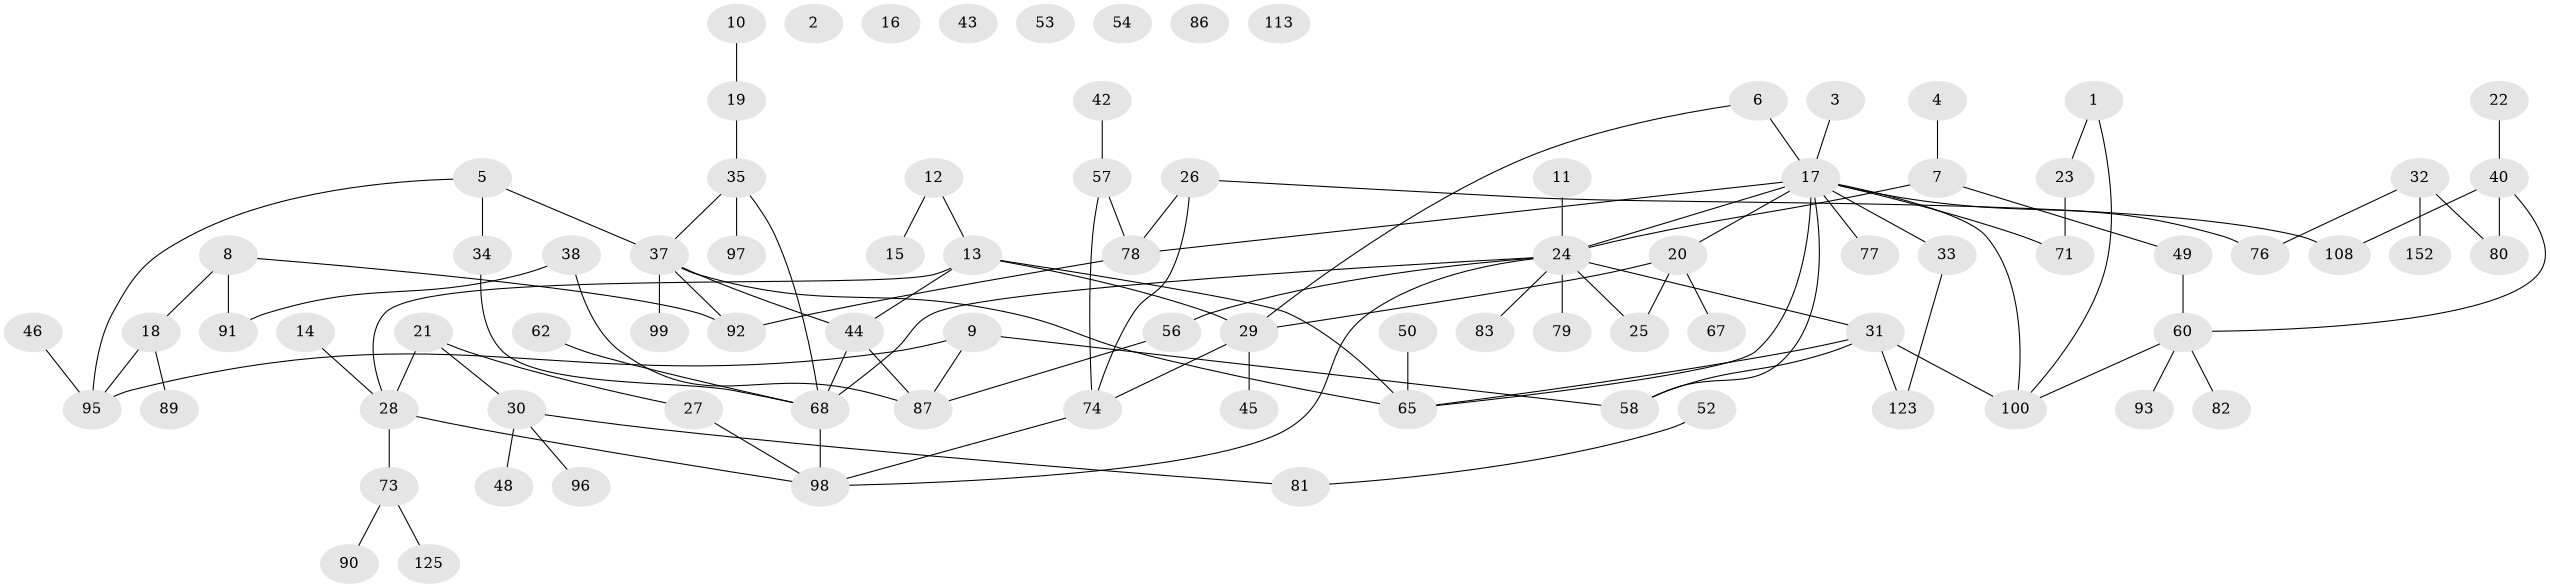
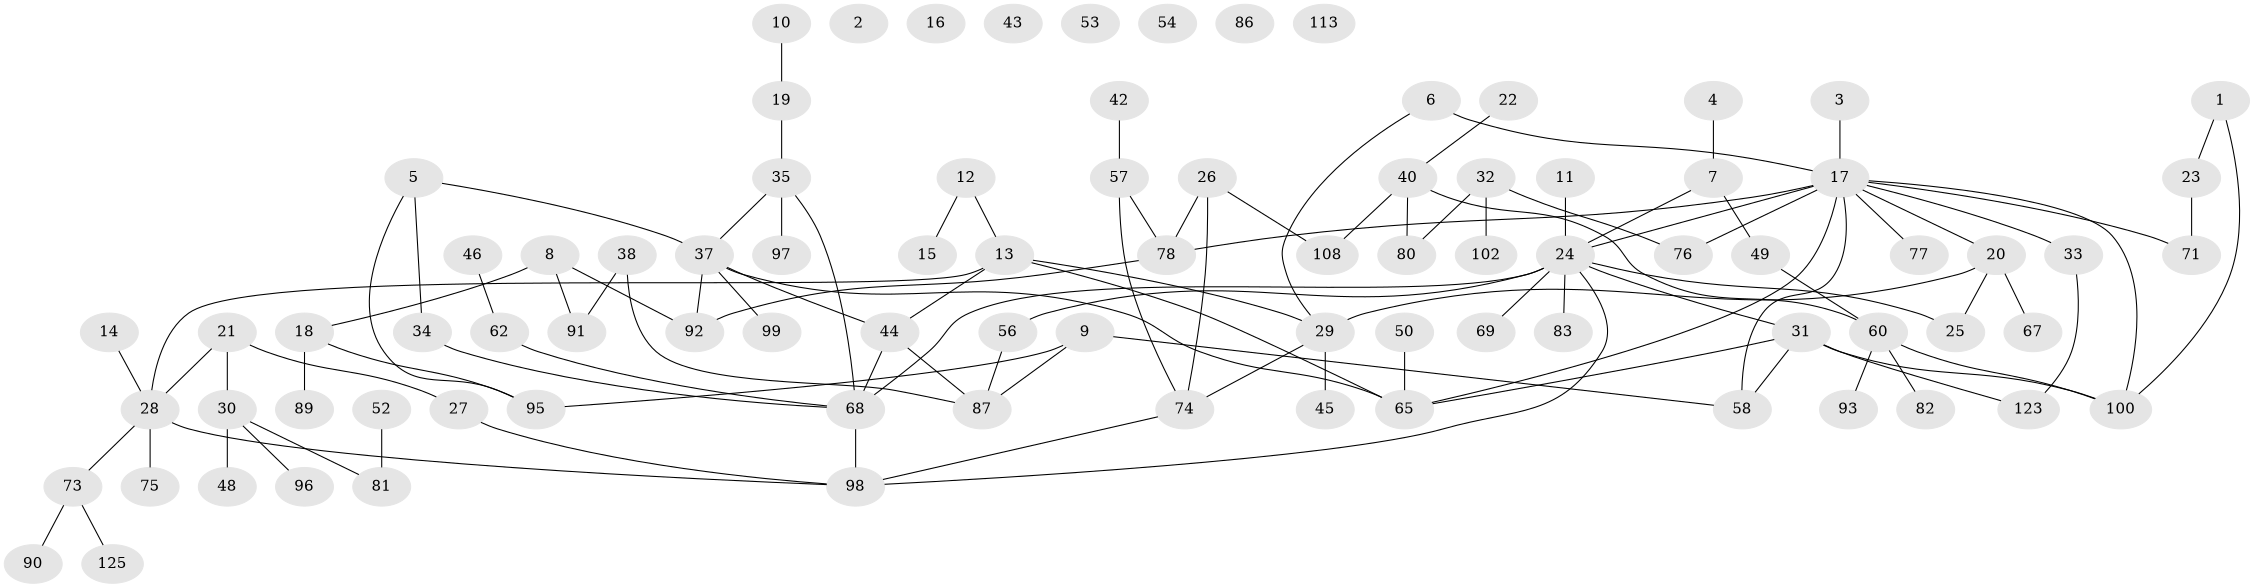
node "152": label "152" -> "102"
node "79": label "79" -> "69"
edge "46" -- "95": now "46" -- "62"
node "75": added
